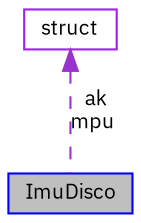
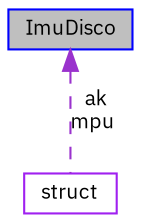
edge "ImuDisco" -> "struct": reversed
